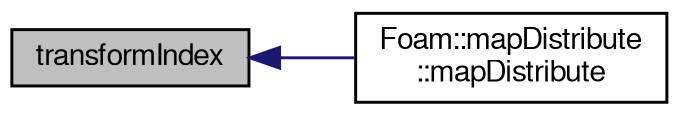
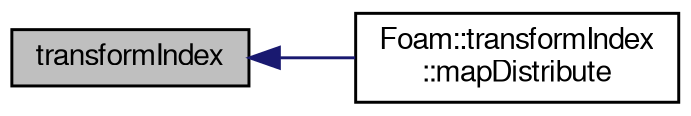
node "Foam::mapDistribute ::mapDistribute": label "Foam::mapDistribute ::mapDistribute" -> "Foam::transformIndex ::mapDistribute"
